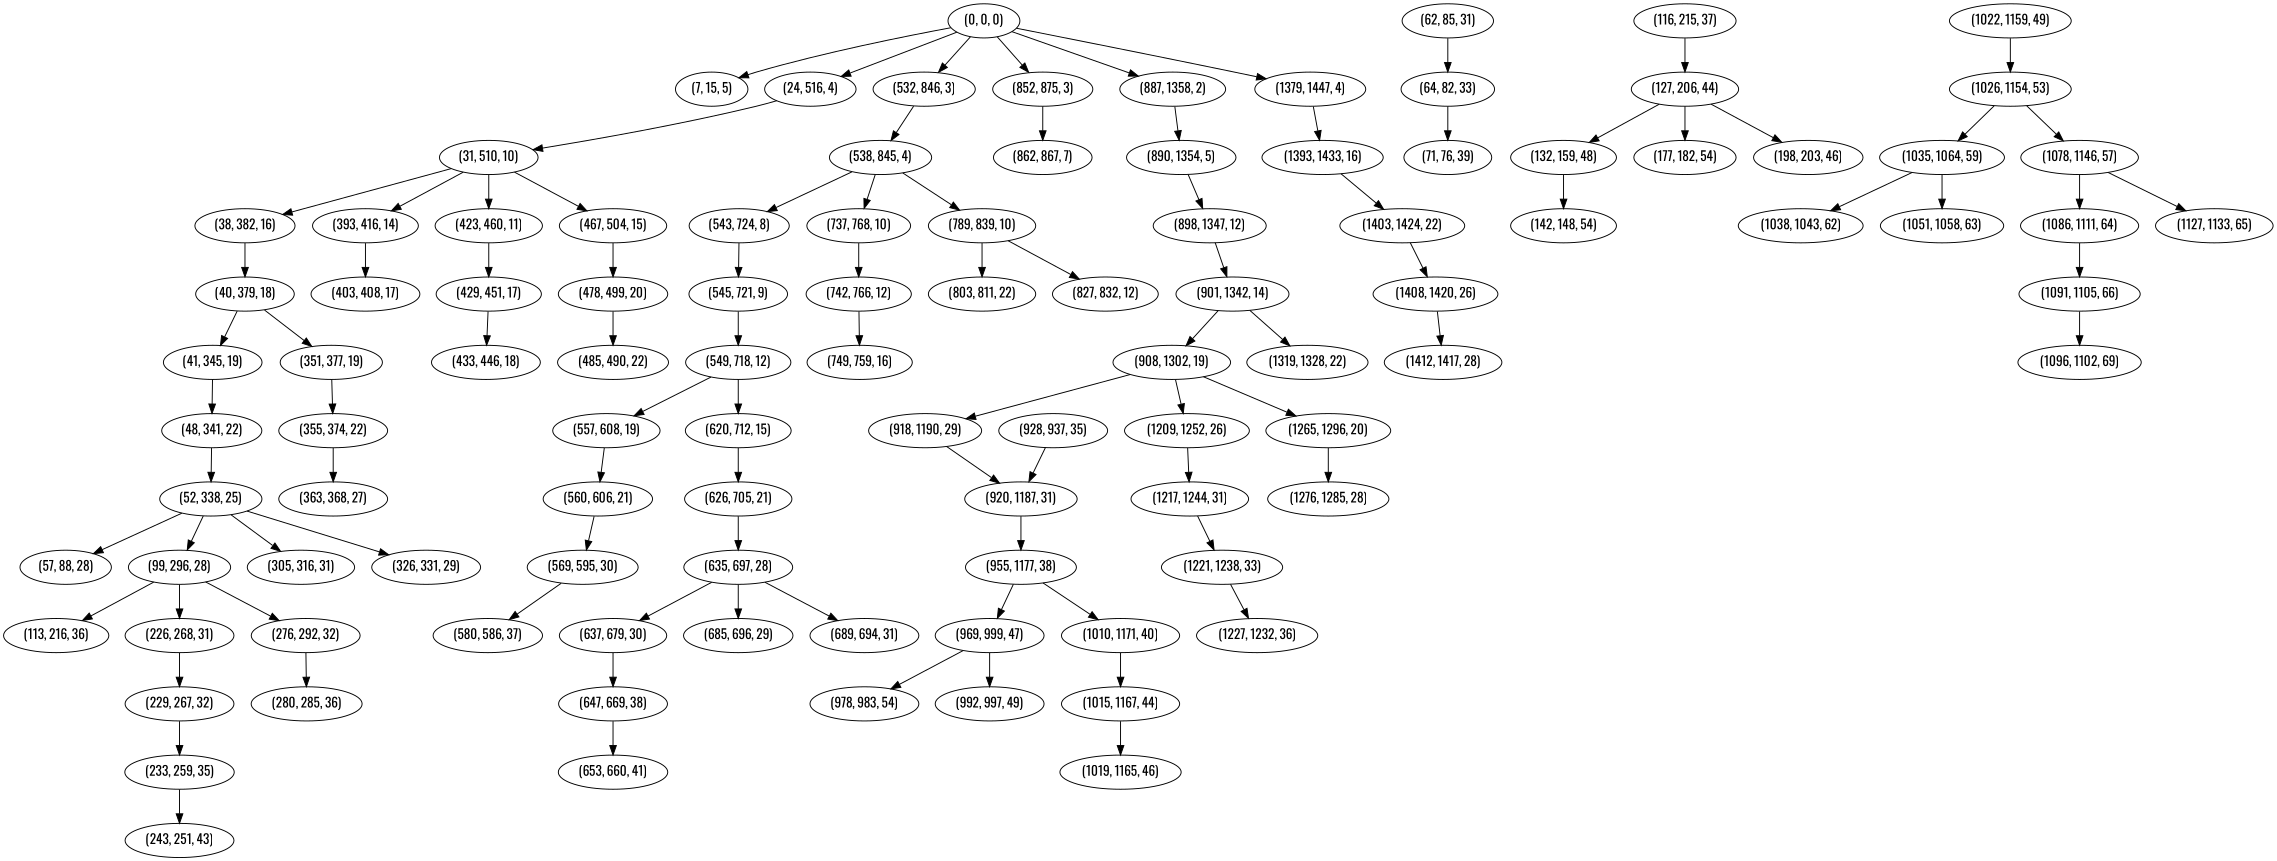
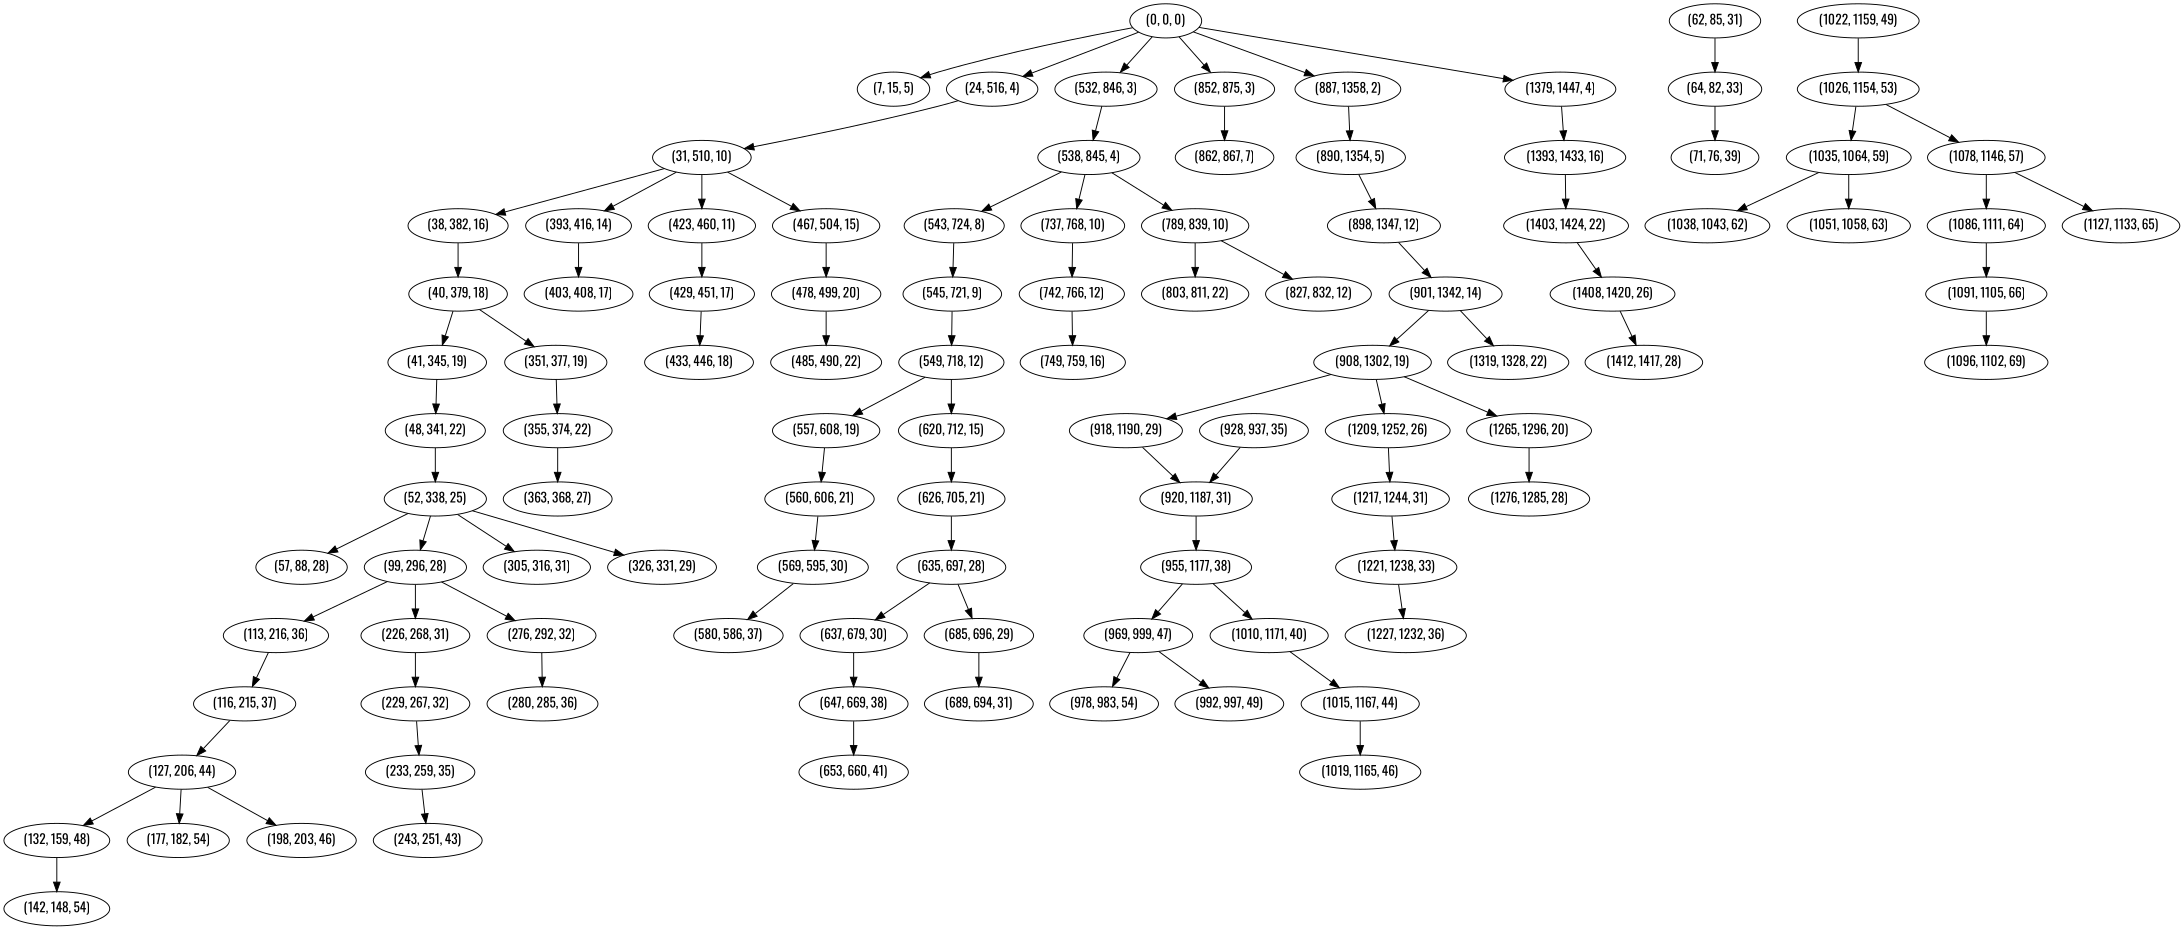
edge "(635, 697, 28)" -> "(689, 694, 31)": now "(685, 696, 29)" -> "(689, 694, 31)"
edge "(113, 216, 36)" -> "(116, 215, 37)": added
